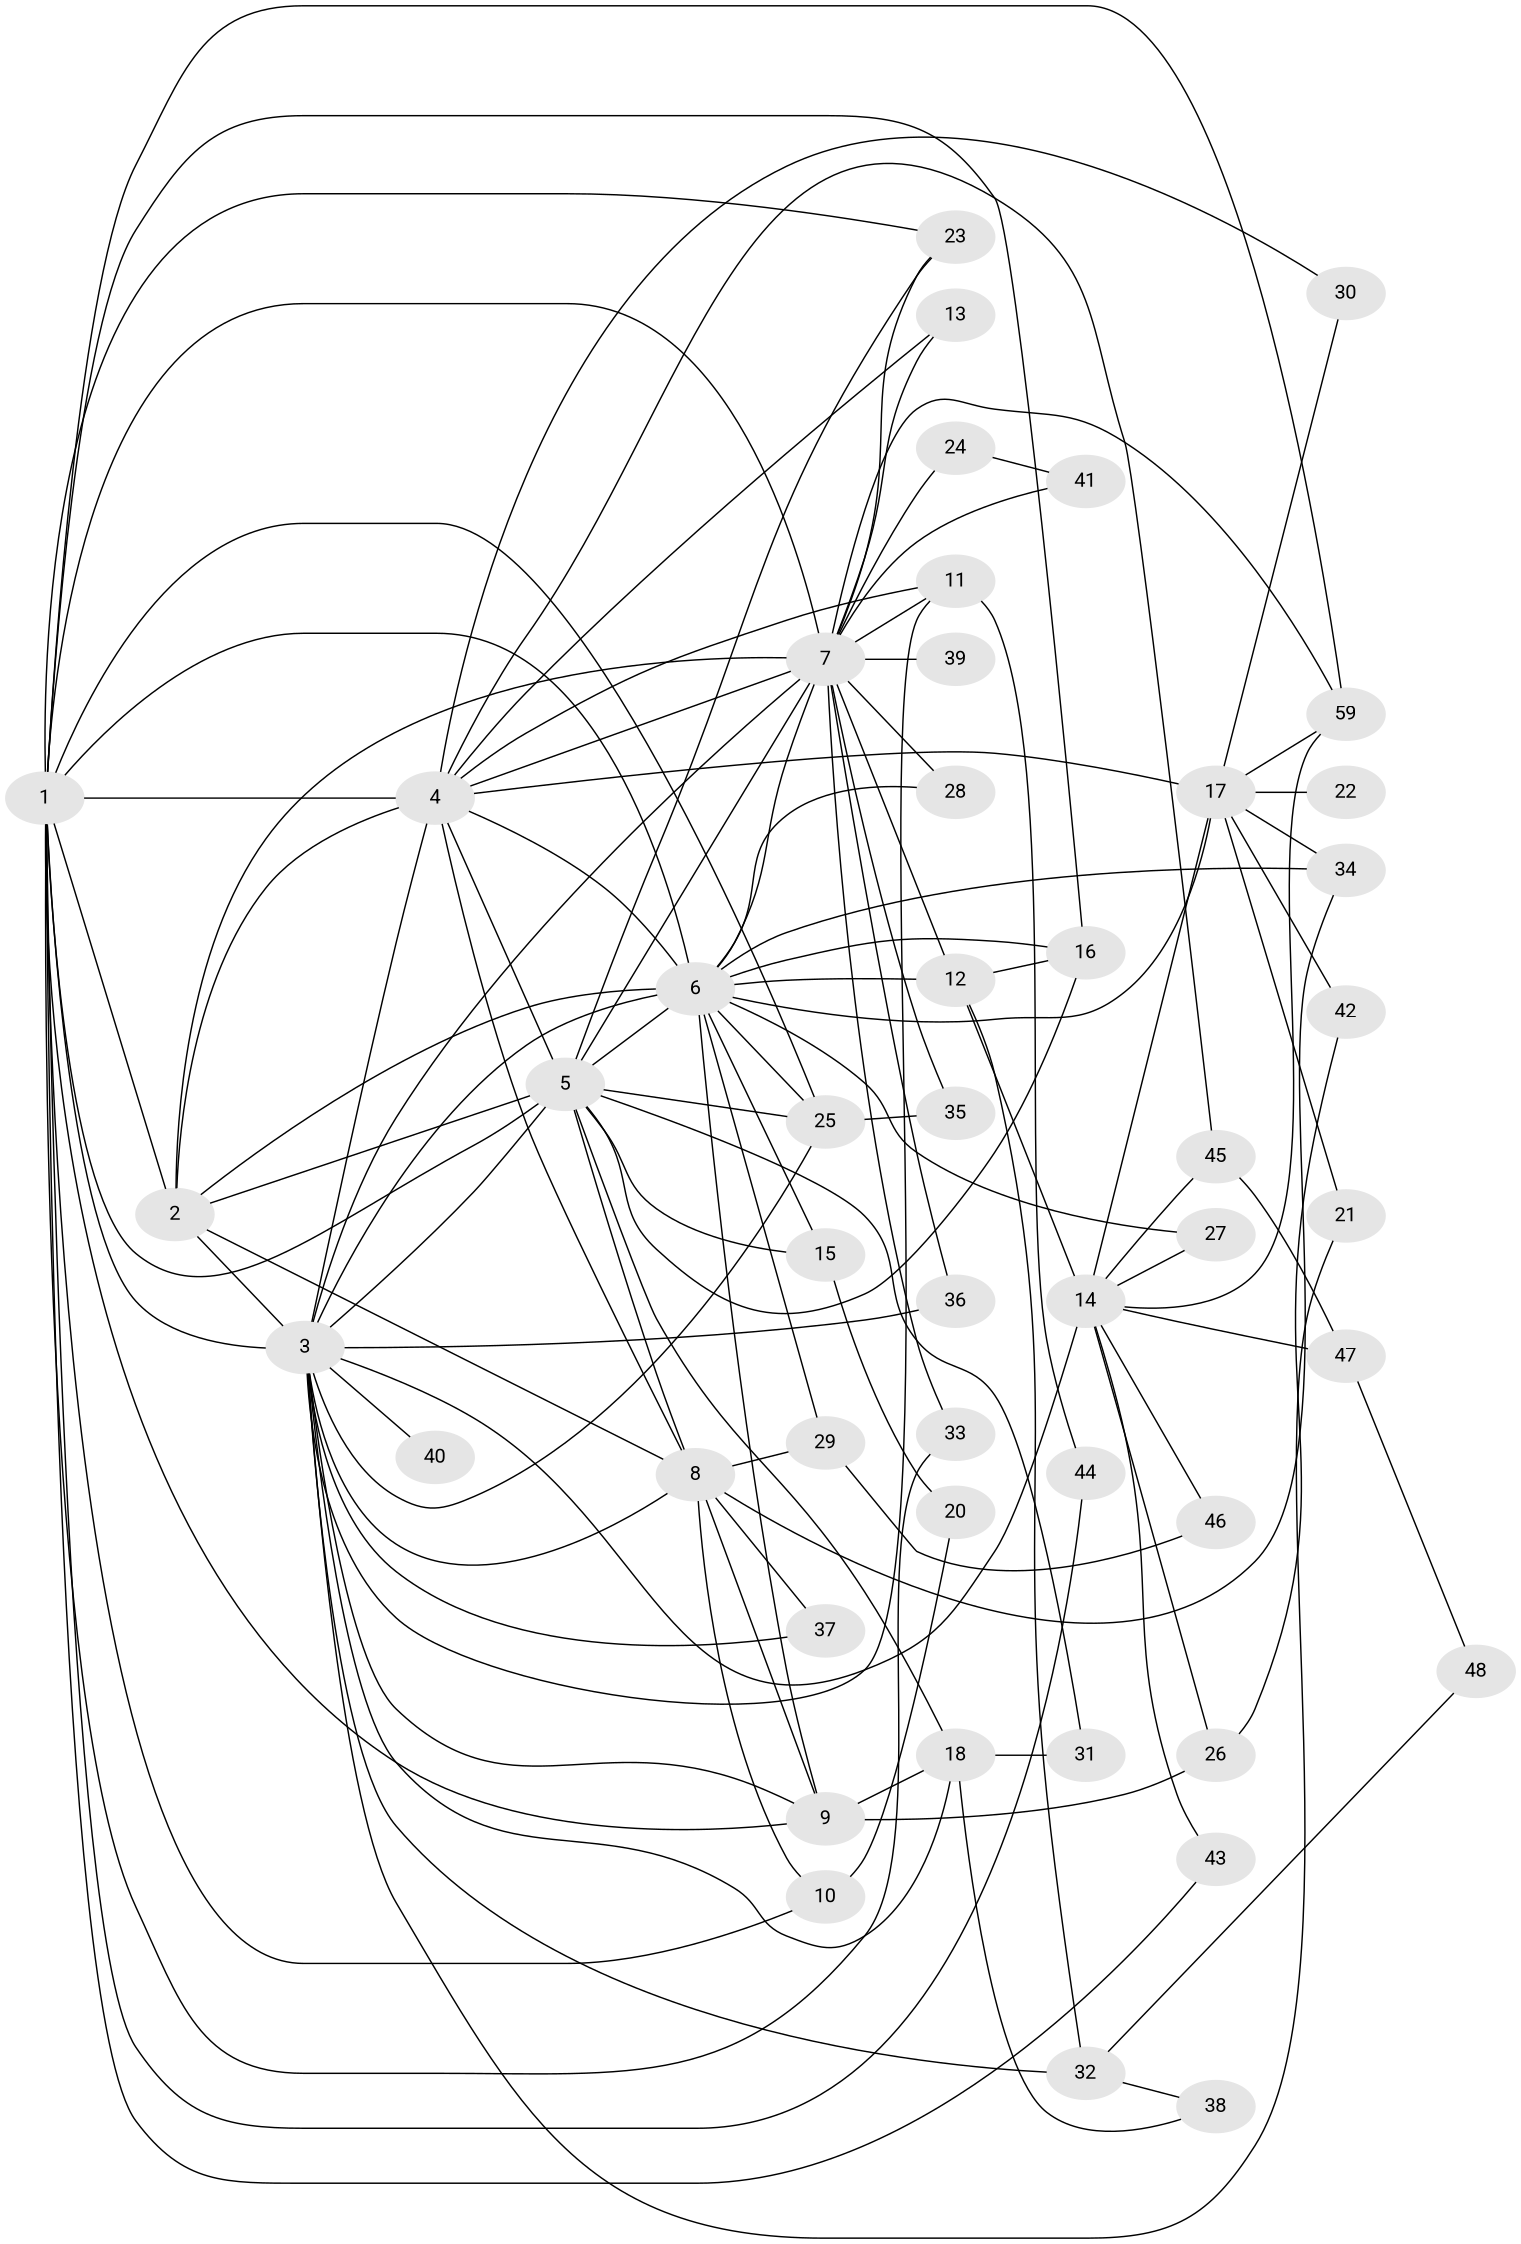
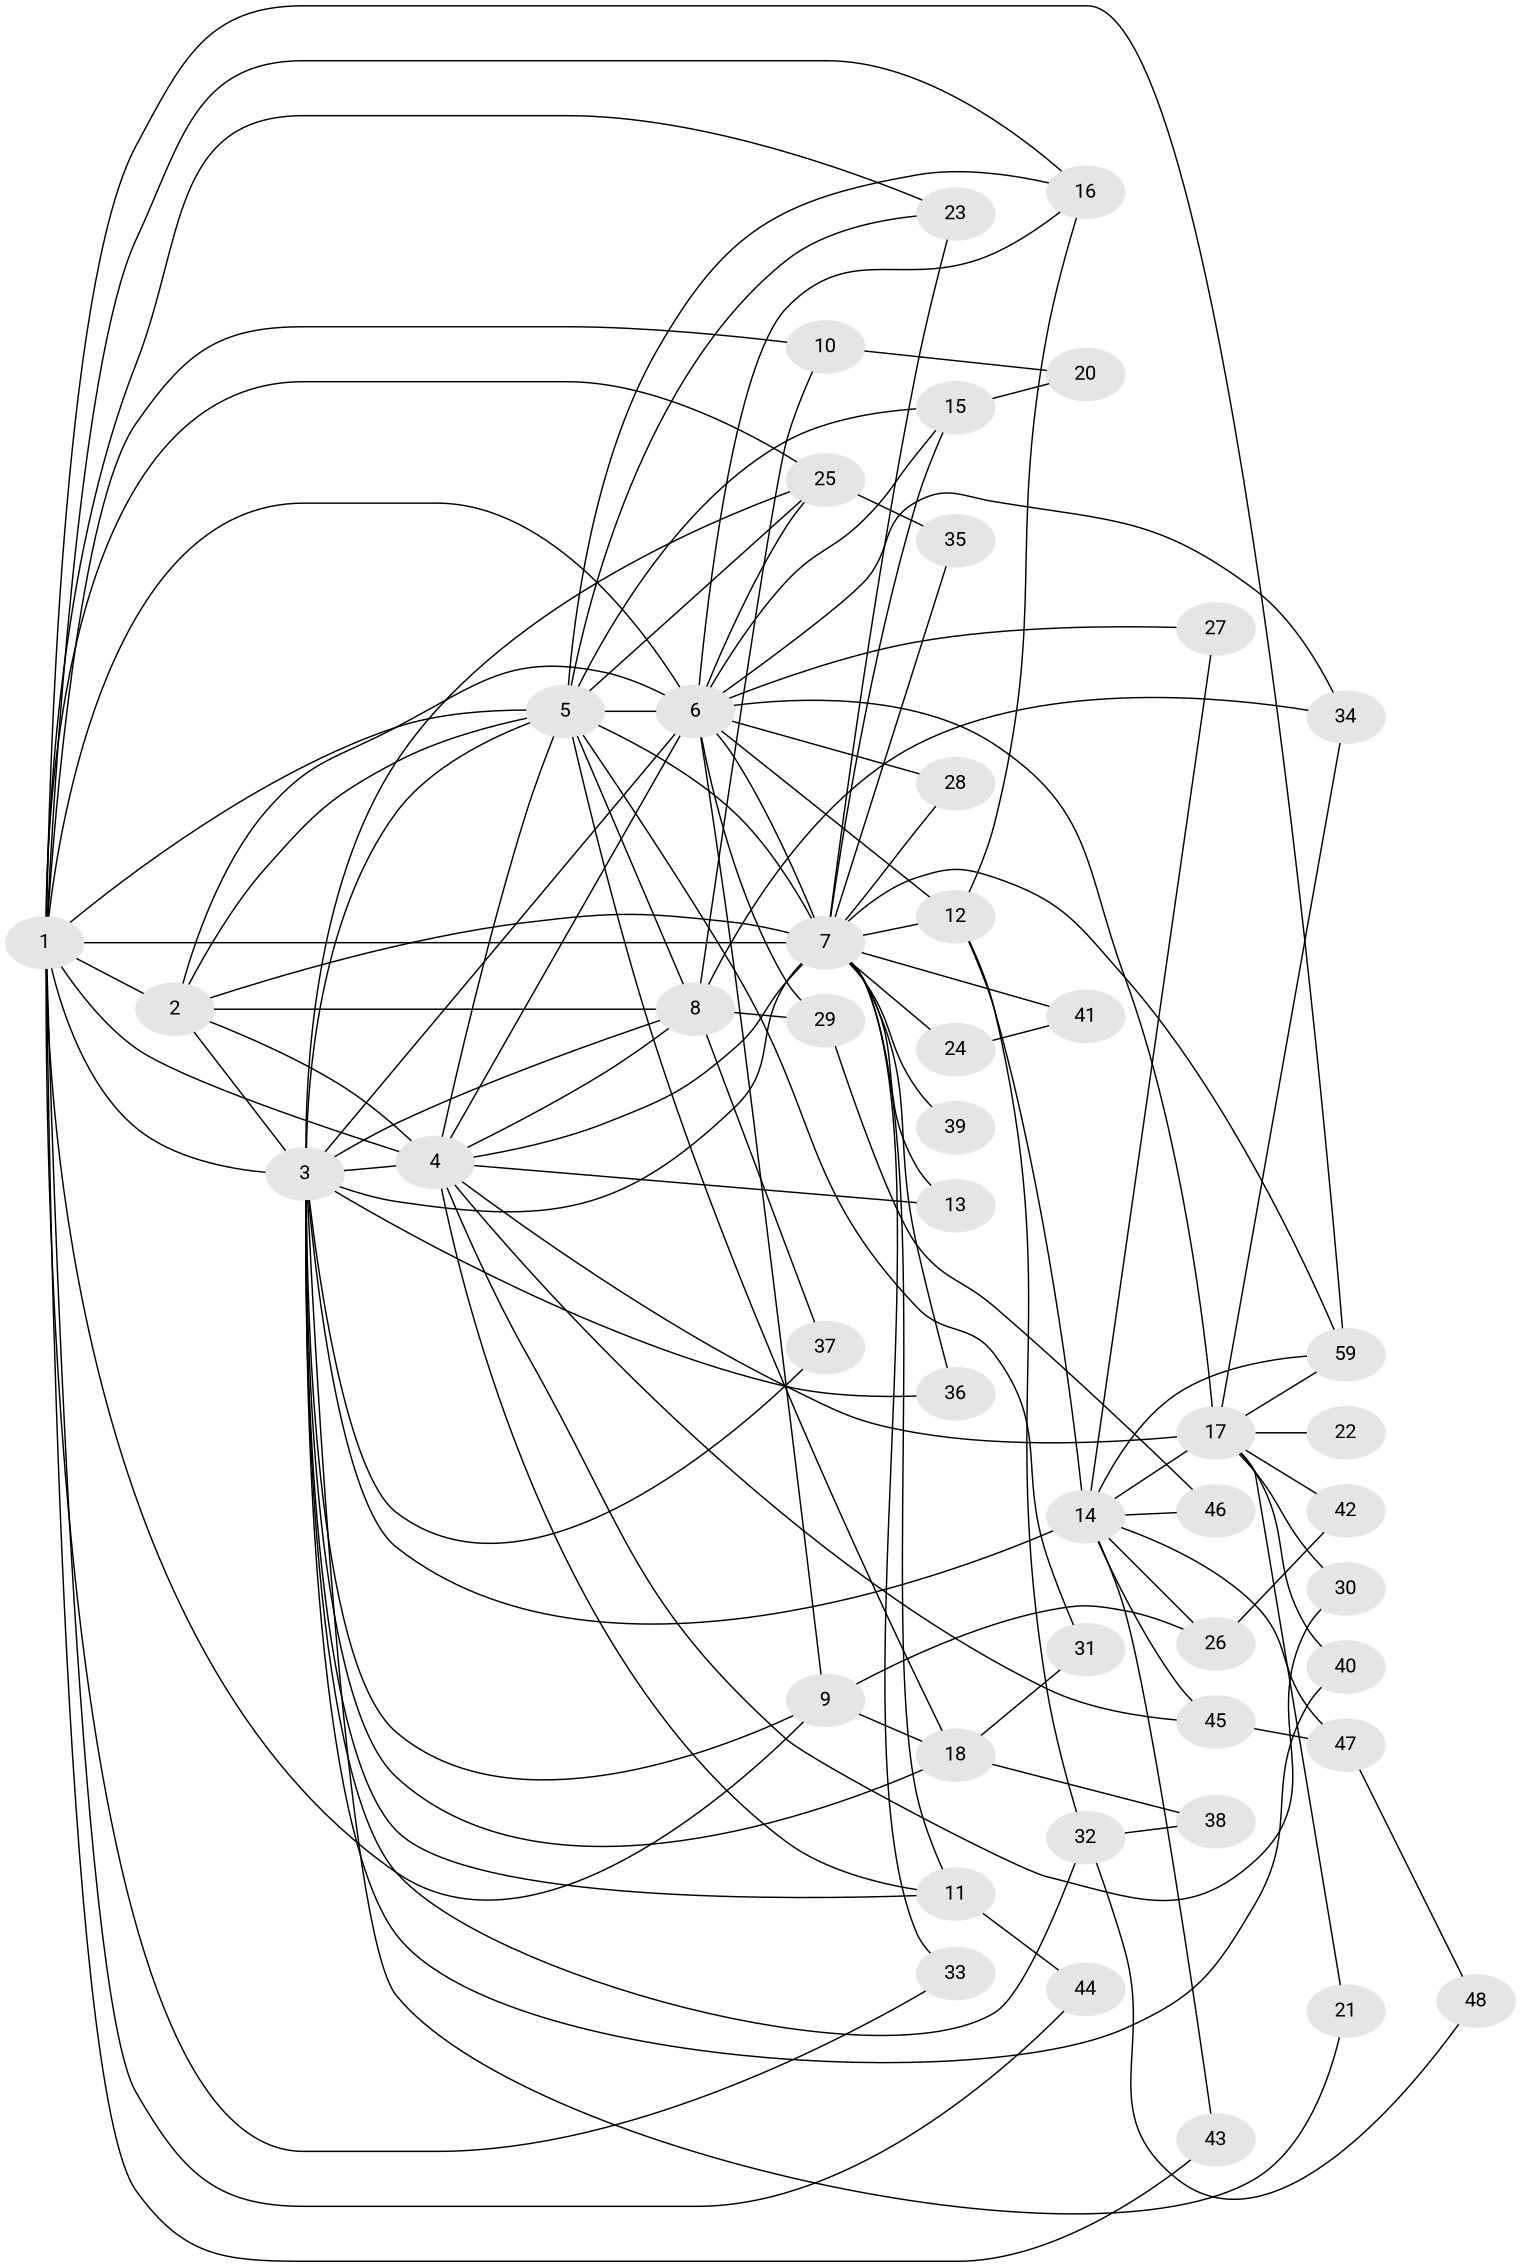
edge "15" -- "7": added
edge "17" -- "40": added
edge "8" -- "9": removed
